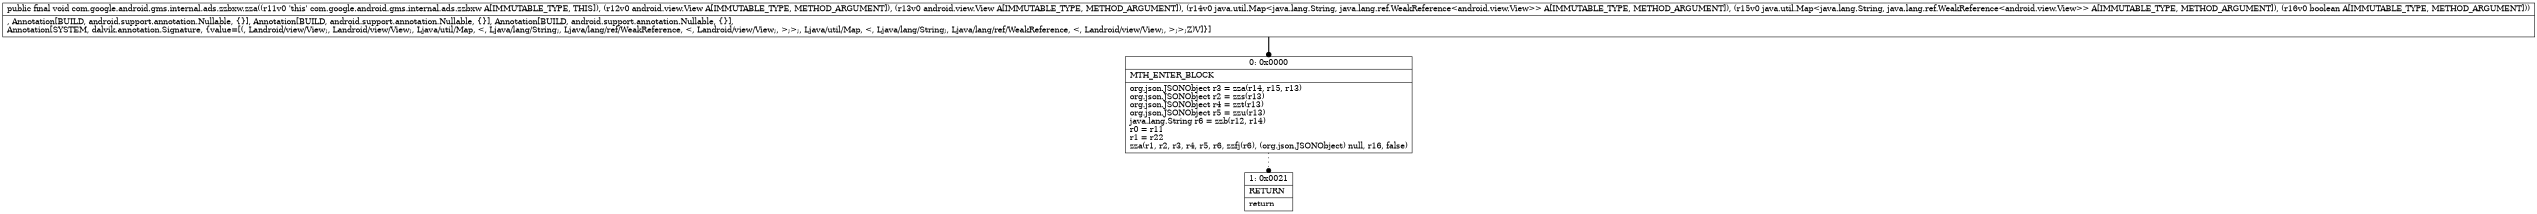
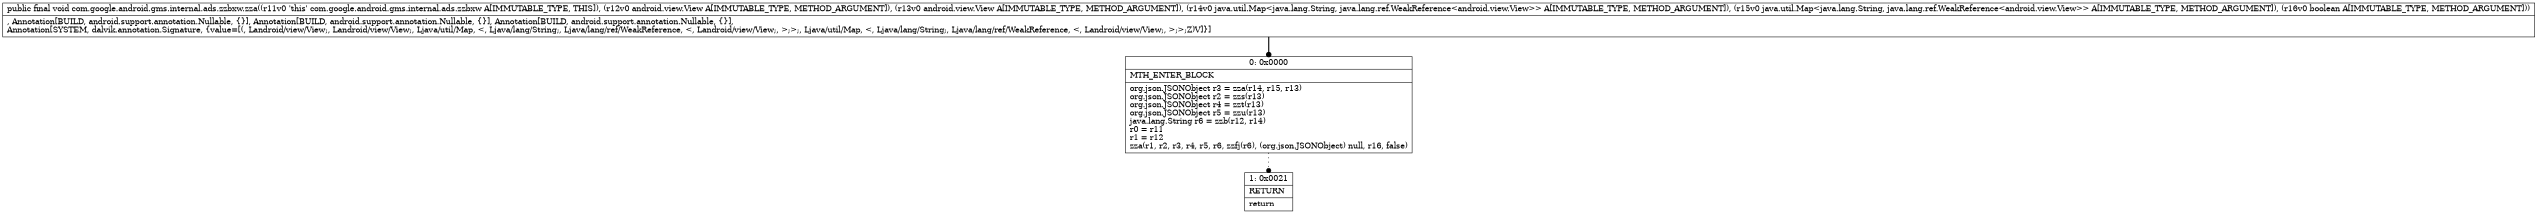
node "0: 0x0000": text "r1 = r22" -> "r1 = r12"
